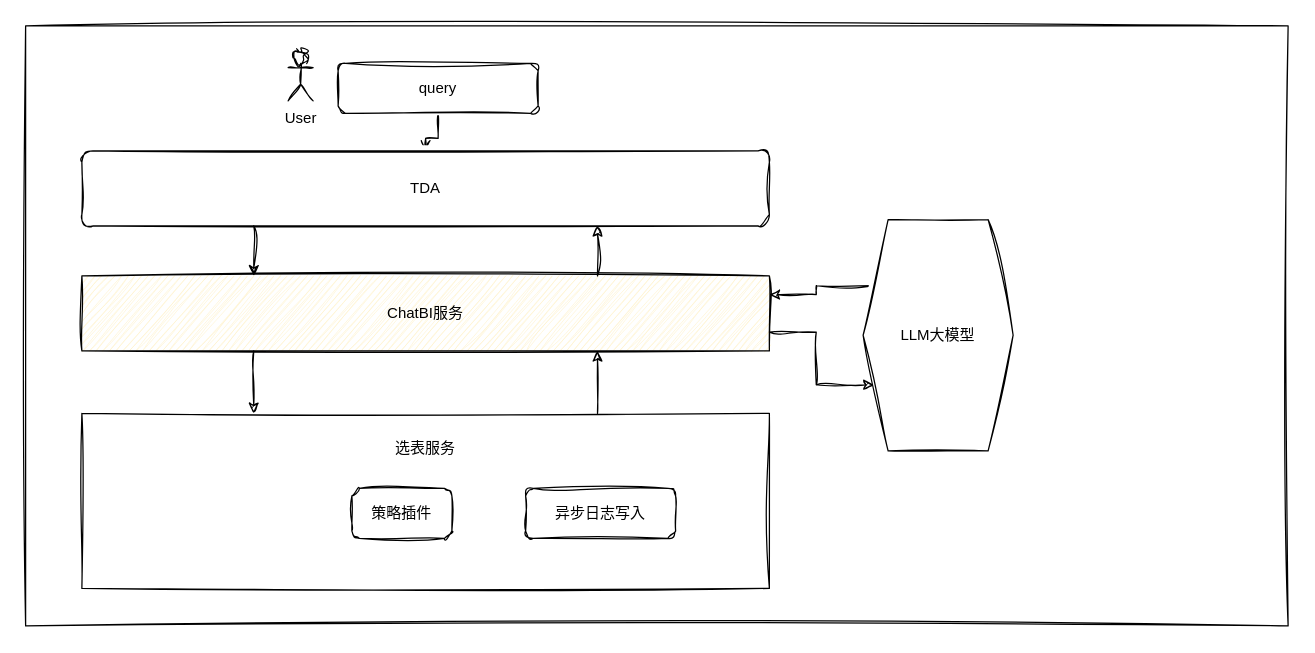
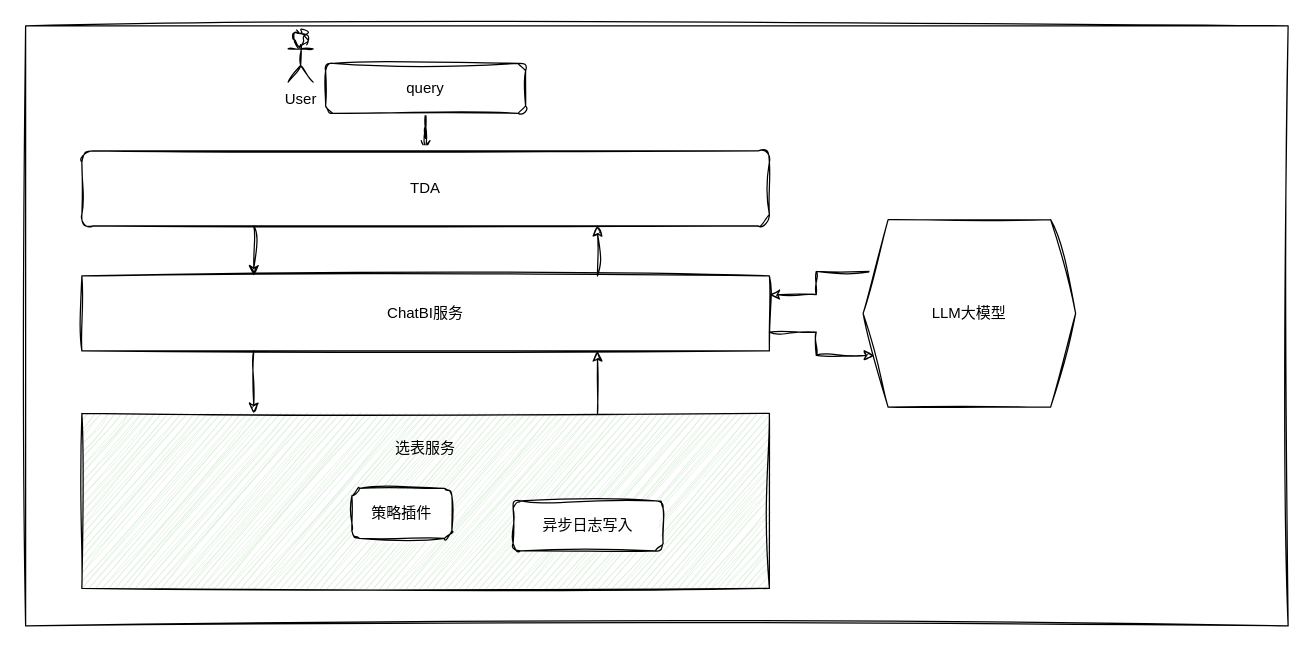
node "User": moved (301, 76) -> (301, 57)
node "query": moved (438, 88) -> (426, 88)
node "ChatBI服务": fillcolor #fff2cc -> #ffffff
node "LLM大模型": size 150x231 -> 213x188
node "选表服务": fillcolor #ffffff -> #d5e8d4
node "异步日志写入": moved (601, 513) -> (588, 526)
